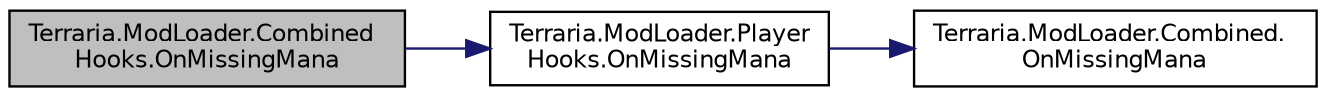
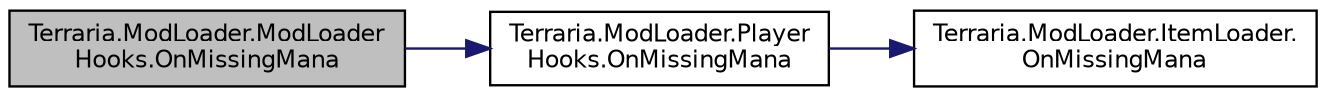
node "Terraria.ModLoader.Combined Hooks.OnMissingMana": label "Terraria.ModLoader.Combined Hooks.OnMissingMana" -> "Terraria.ModLoader.ModLoader Hooks.OnMissingMana"
node "Terraria.ModLoader.Combined. OnMissingMana": label "Terraria.ModLoader.Combined. OnMissingMana" -> "Terraria.ModLoader.ItemLoader. OnMissingMana"
